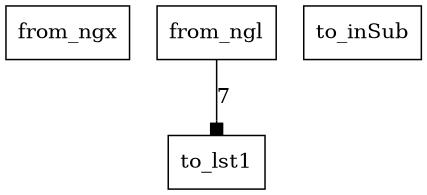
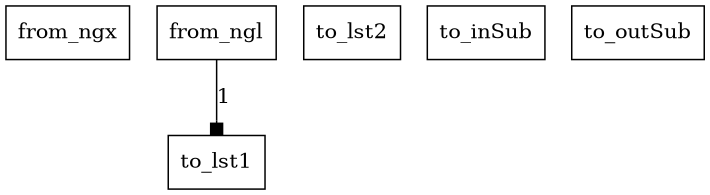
node "to_lst2": added
node "to_outSub": added
edge "from_ngl" -> "to_lst1": label "7" -> "1"
